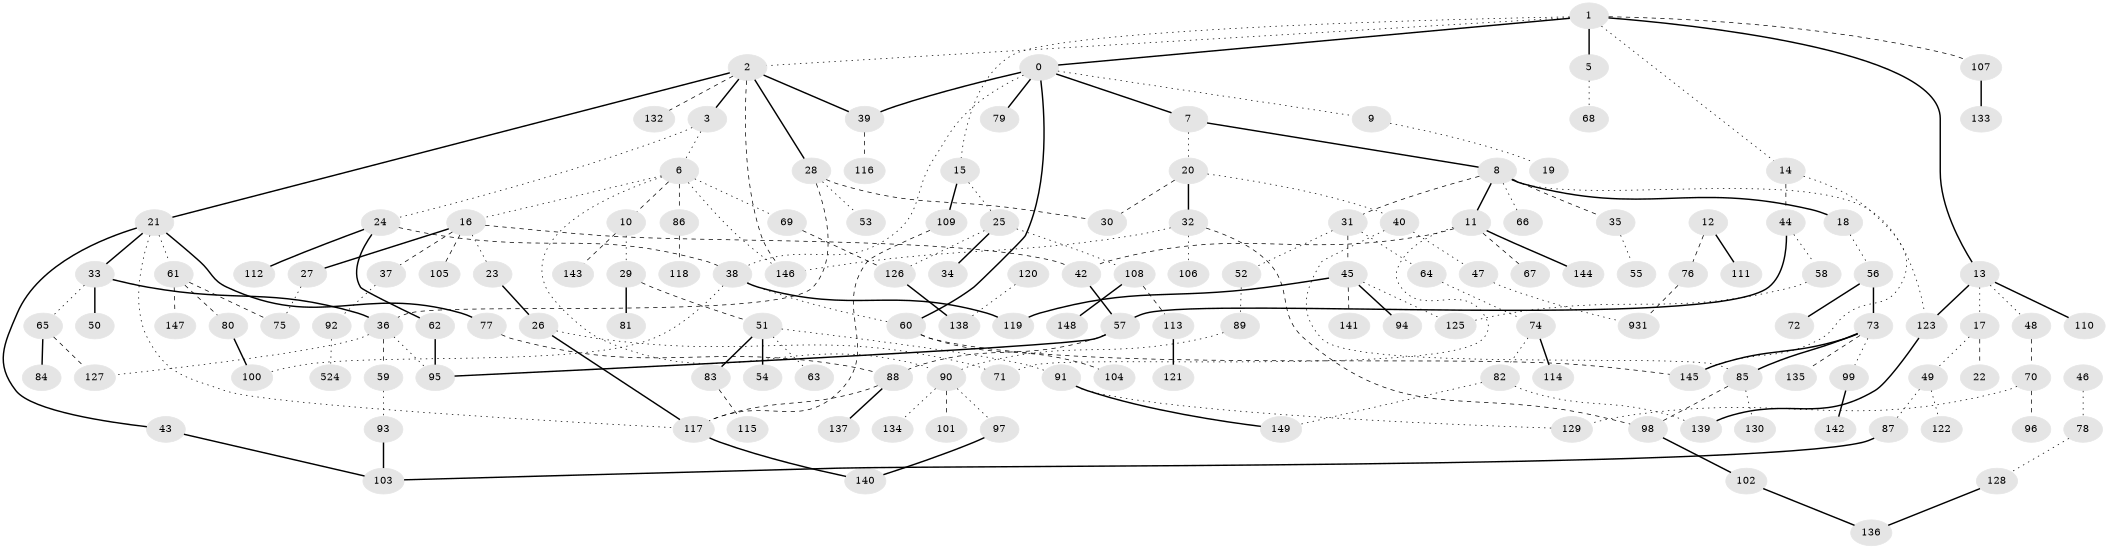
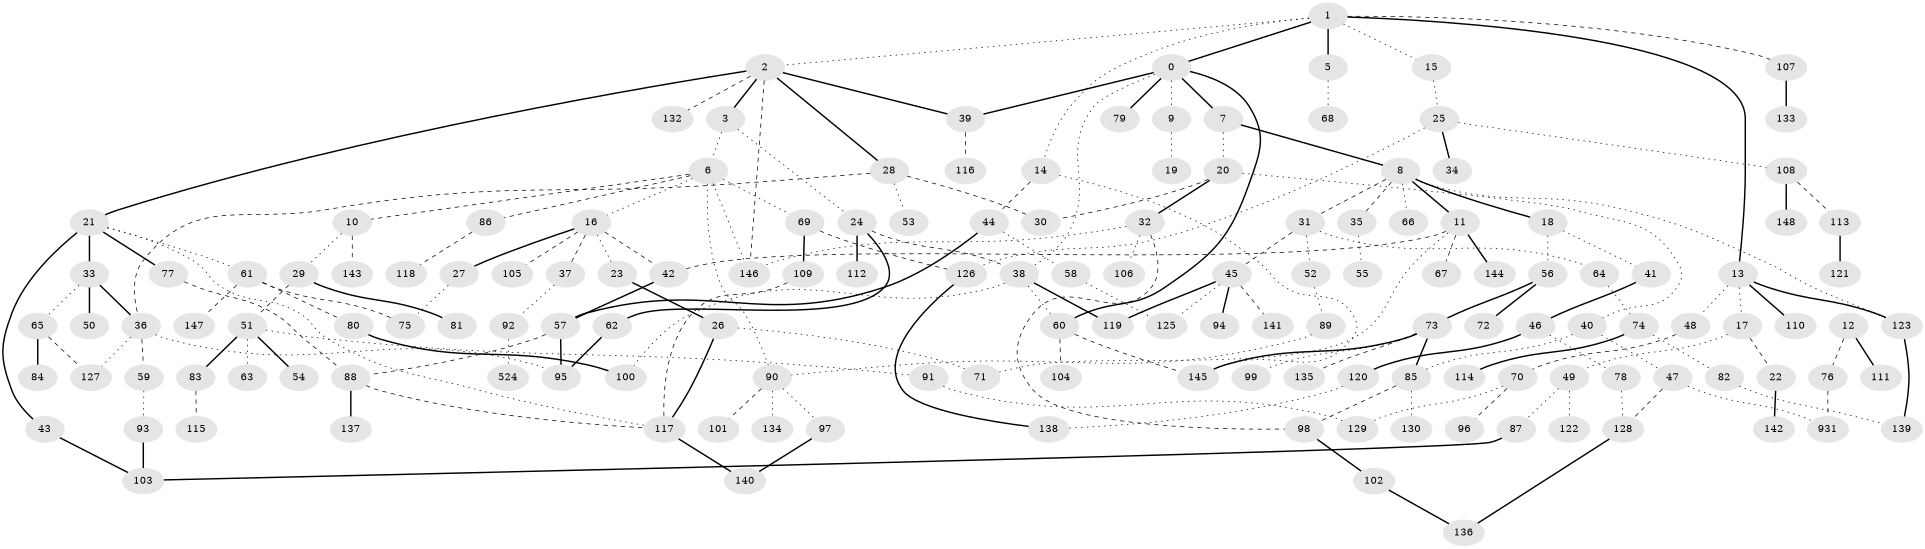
edge "15" -- "109": now "69" -- "109"
node "41": added
edge "46" -- "120": added
edge "99" -- "142": now "22" -- "142"
edge "47" -- "128": added
node "149": removed
